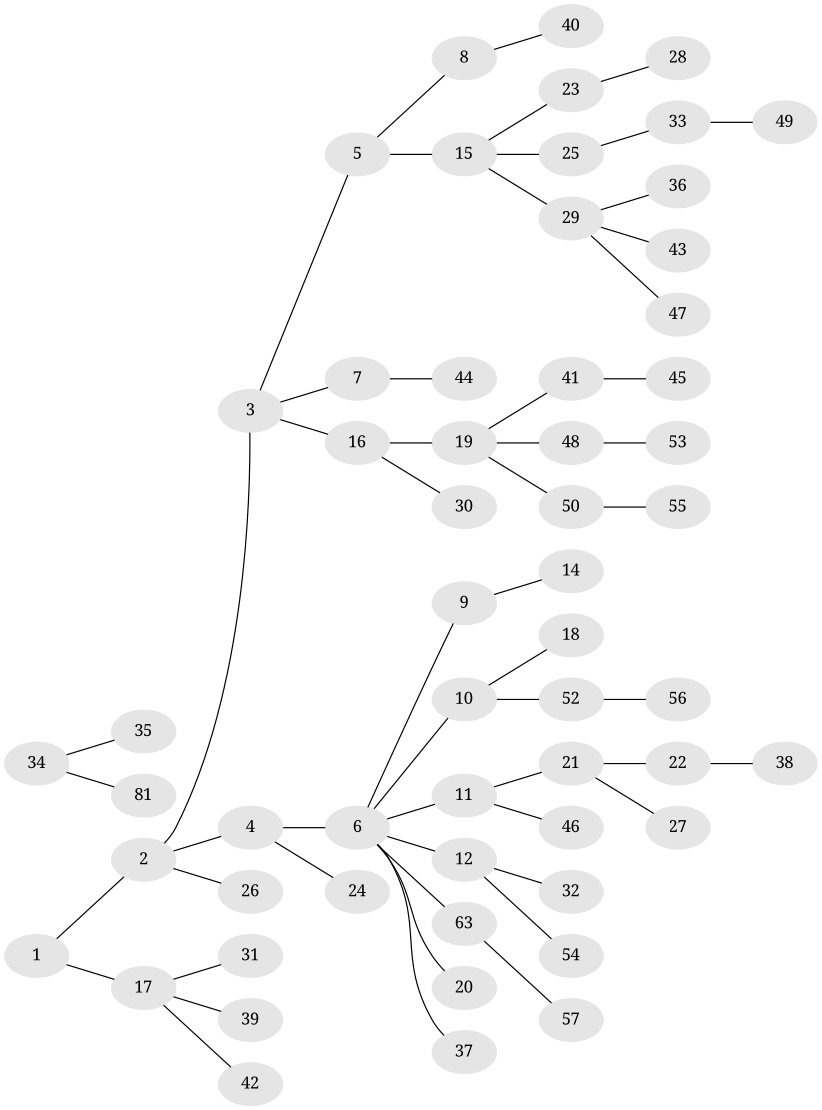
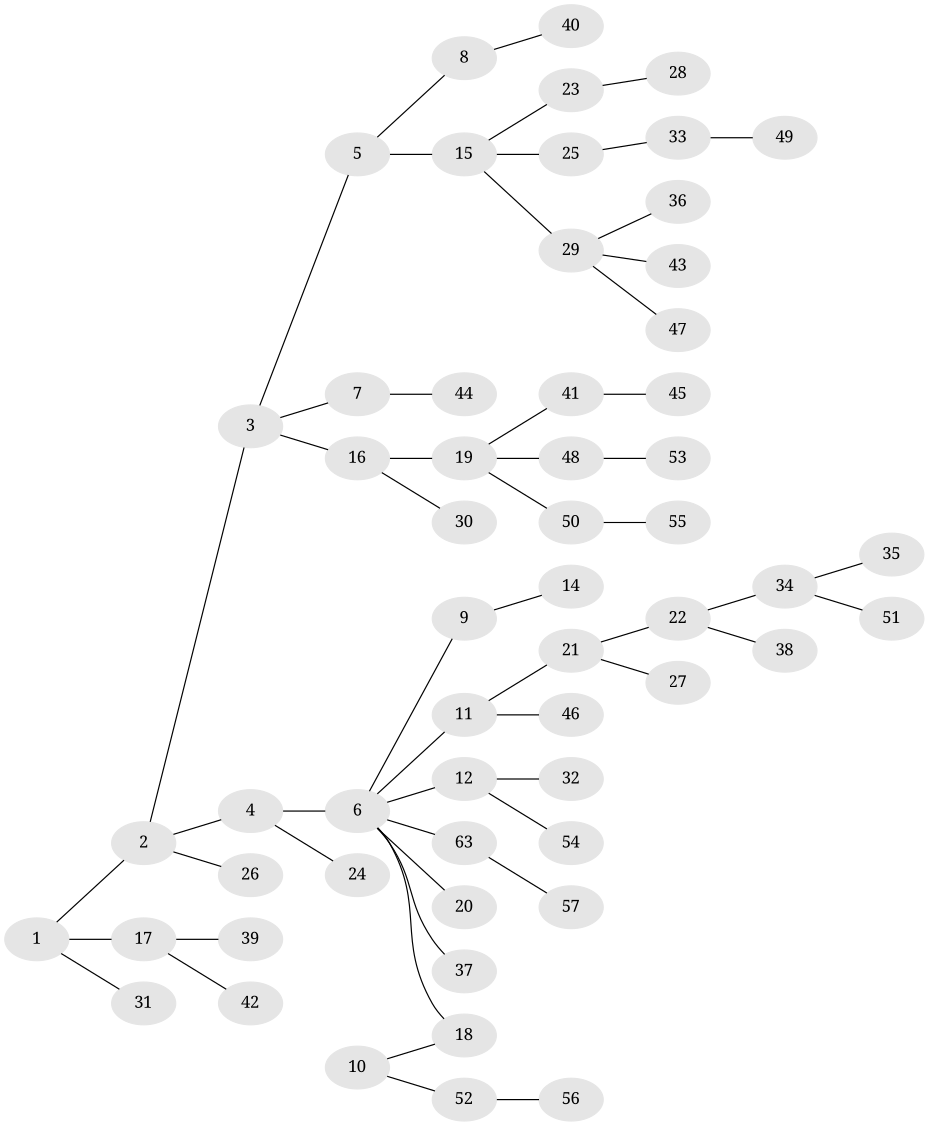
edge "34" -- "22": added
edge "10" -- "6": now "18" -- "6"
node "81": label "81" -> "51"
edge "31" -- "17": now "31" -- "1"
